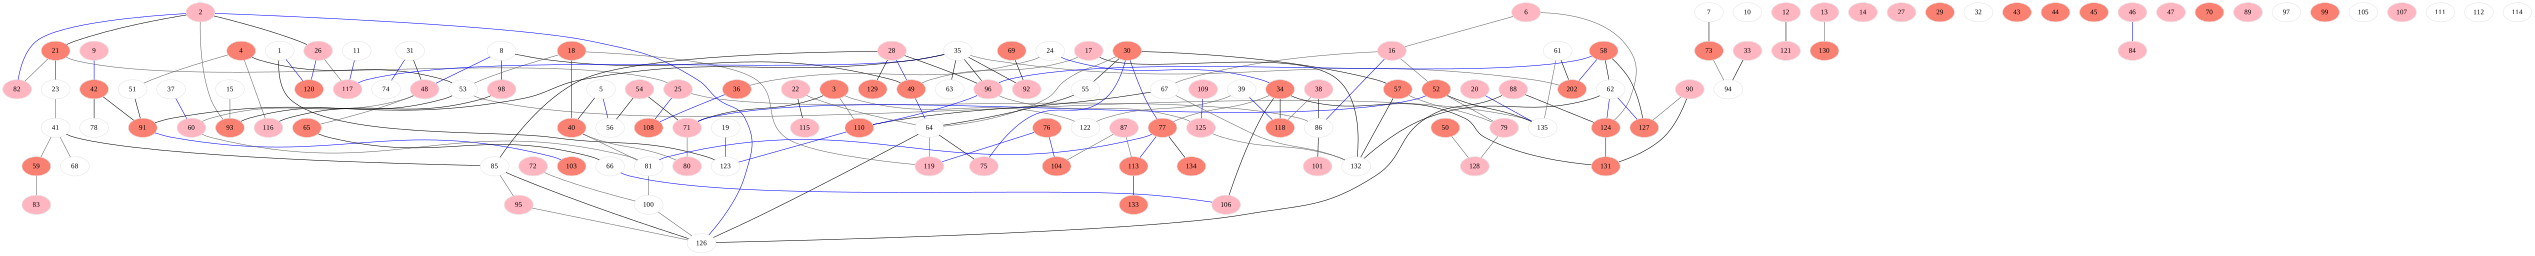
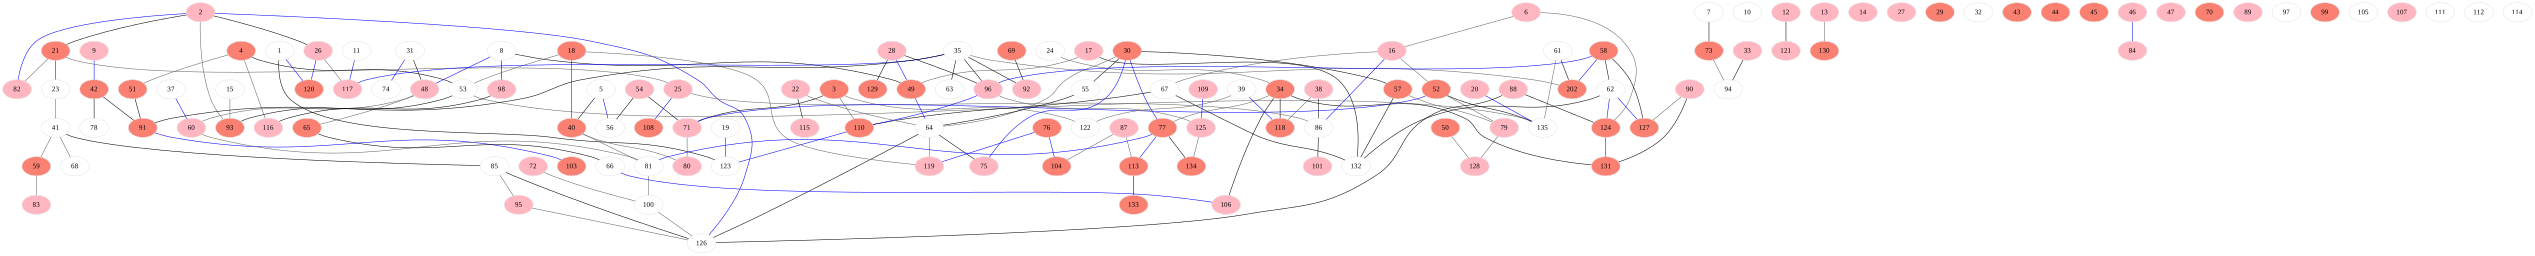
edge "28" -- "85": removed
edge "24" -- "34": color blue -> gray40
node "51": fillcolor white -> salmon
node "36": removed
edge "67" -- "132": color gray40 -> black
edge "125" -- "132": now "125" -- "134"
